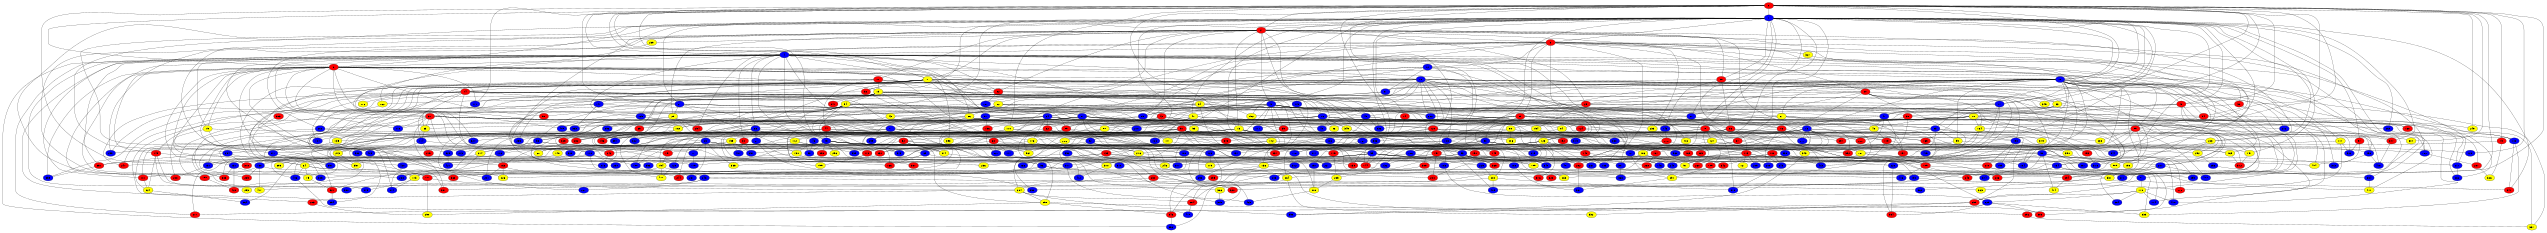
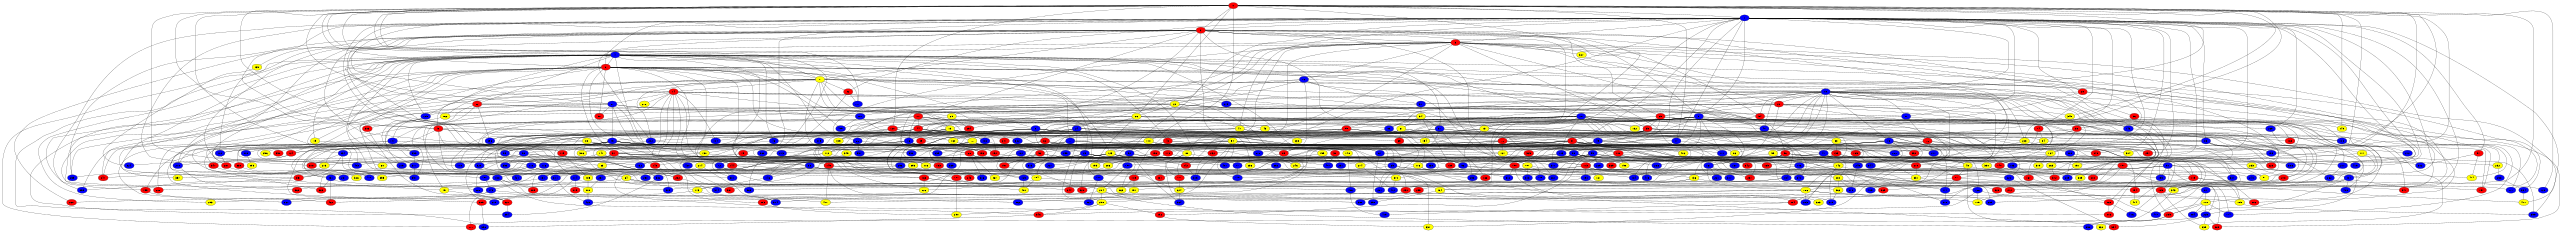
edge "7" -- "152": removed
edge "54" -- "43": now "26" -- "43"
node "55": removed
edge "112" -- "194": removed
node "989": label "989" -> "389"
